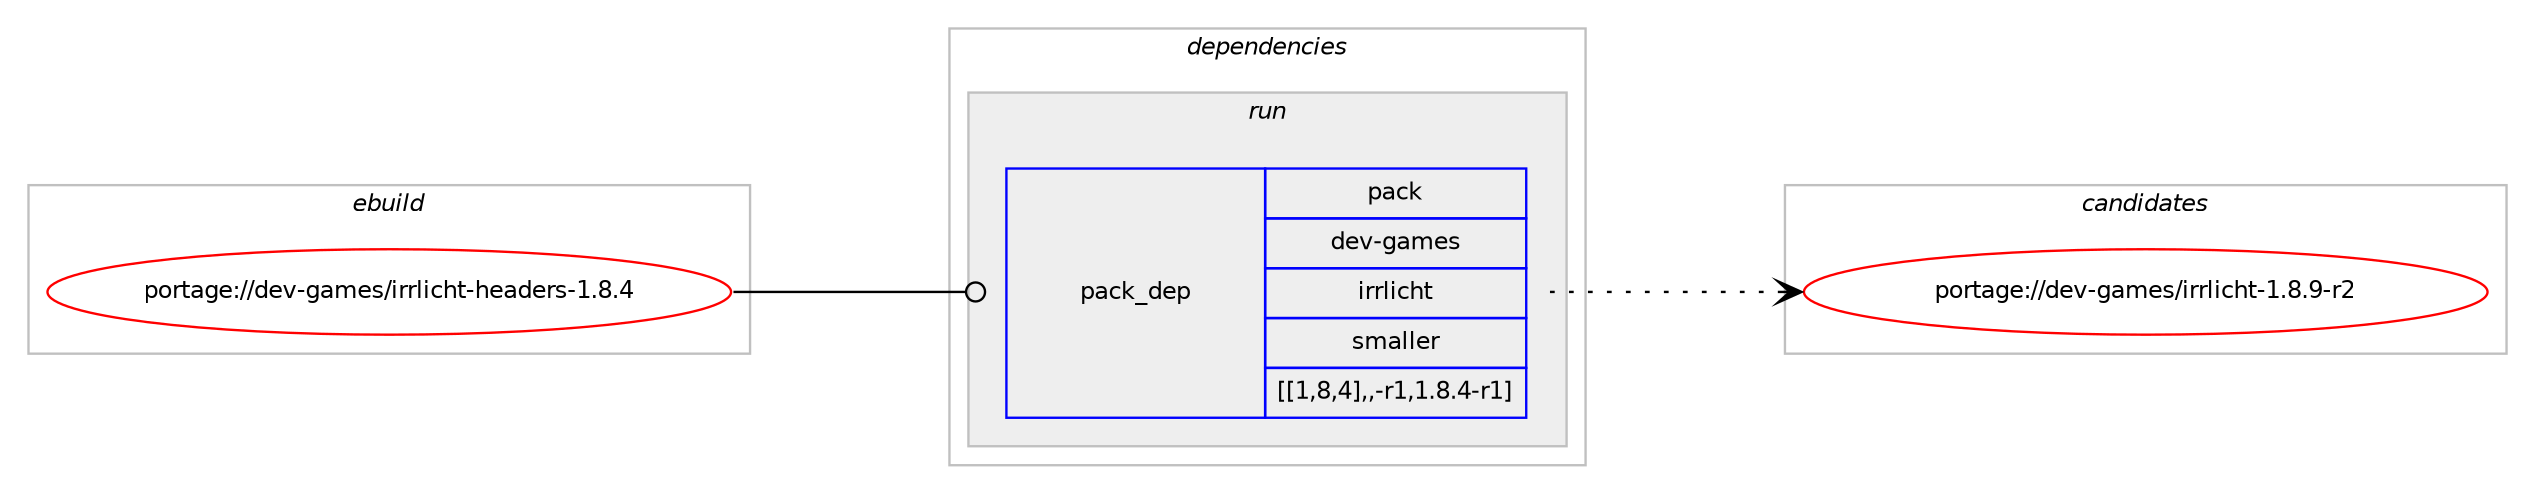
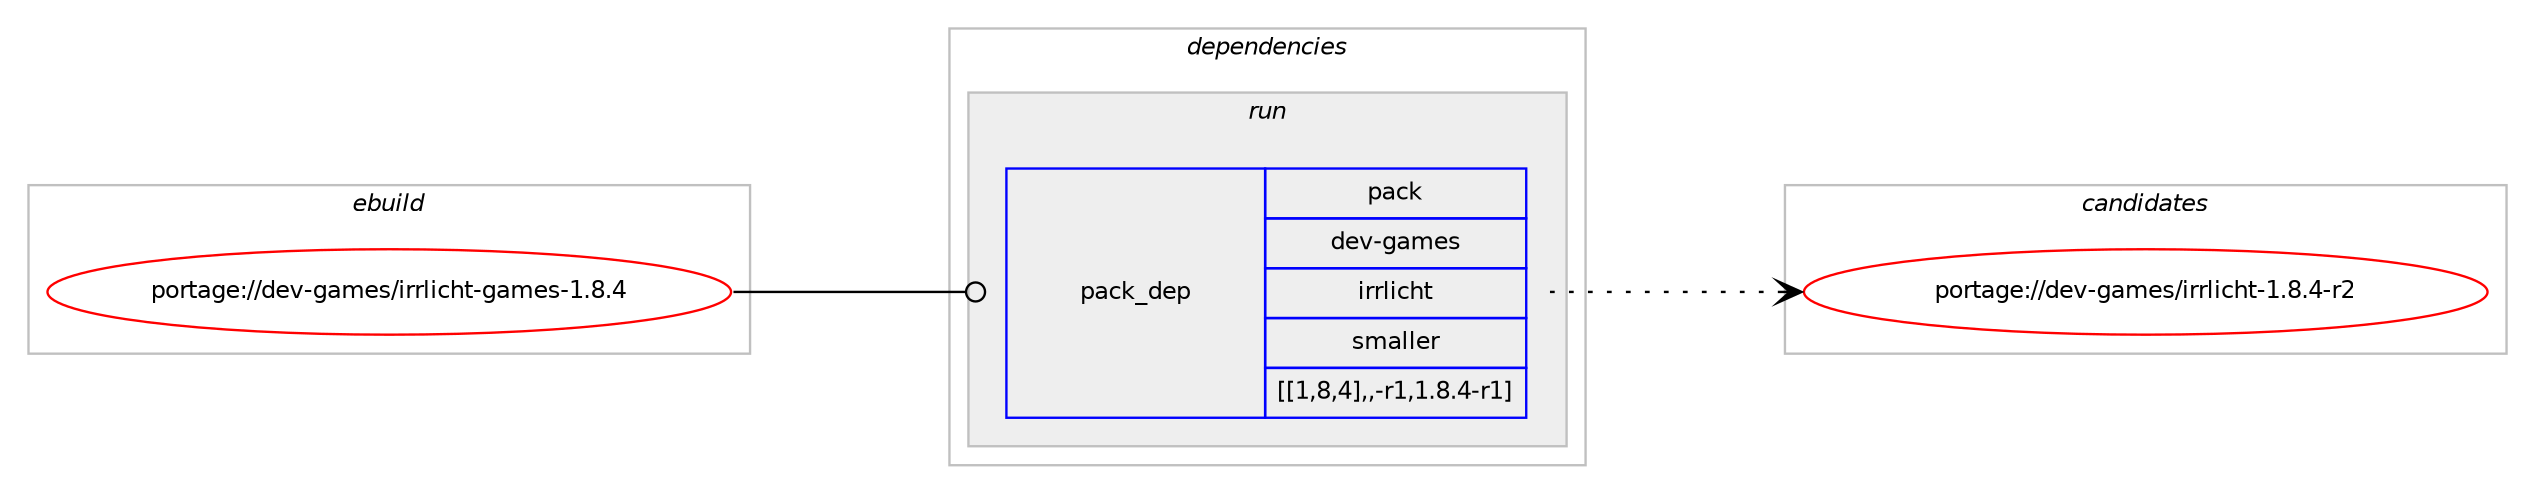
node "portage://dev-games/irrlicht-headers-1.8.4": label "portage://dev-games/irrlicht-headers-1.8.4" -> "portage://dev-games/irrlicht-games-1.8.4"
node "portage://dev-games/irrlicht-1.8.9-r2": label "portage://dev-games/irrlicht-1.8.9-r2" -> "portage://dev-games/irrlicht-1.8.4-r2"
